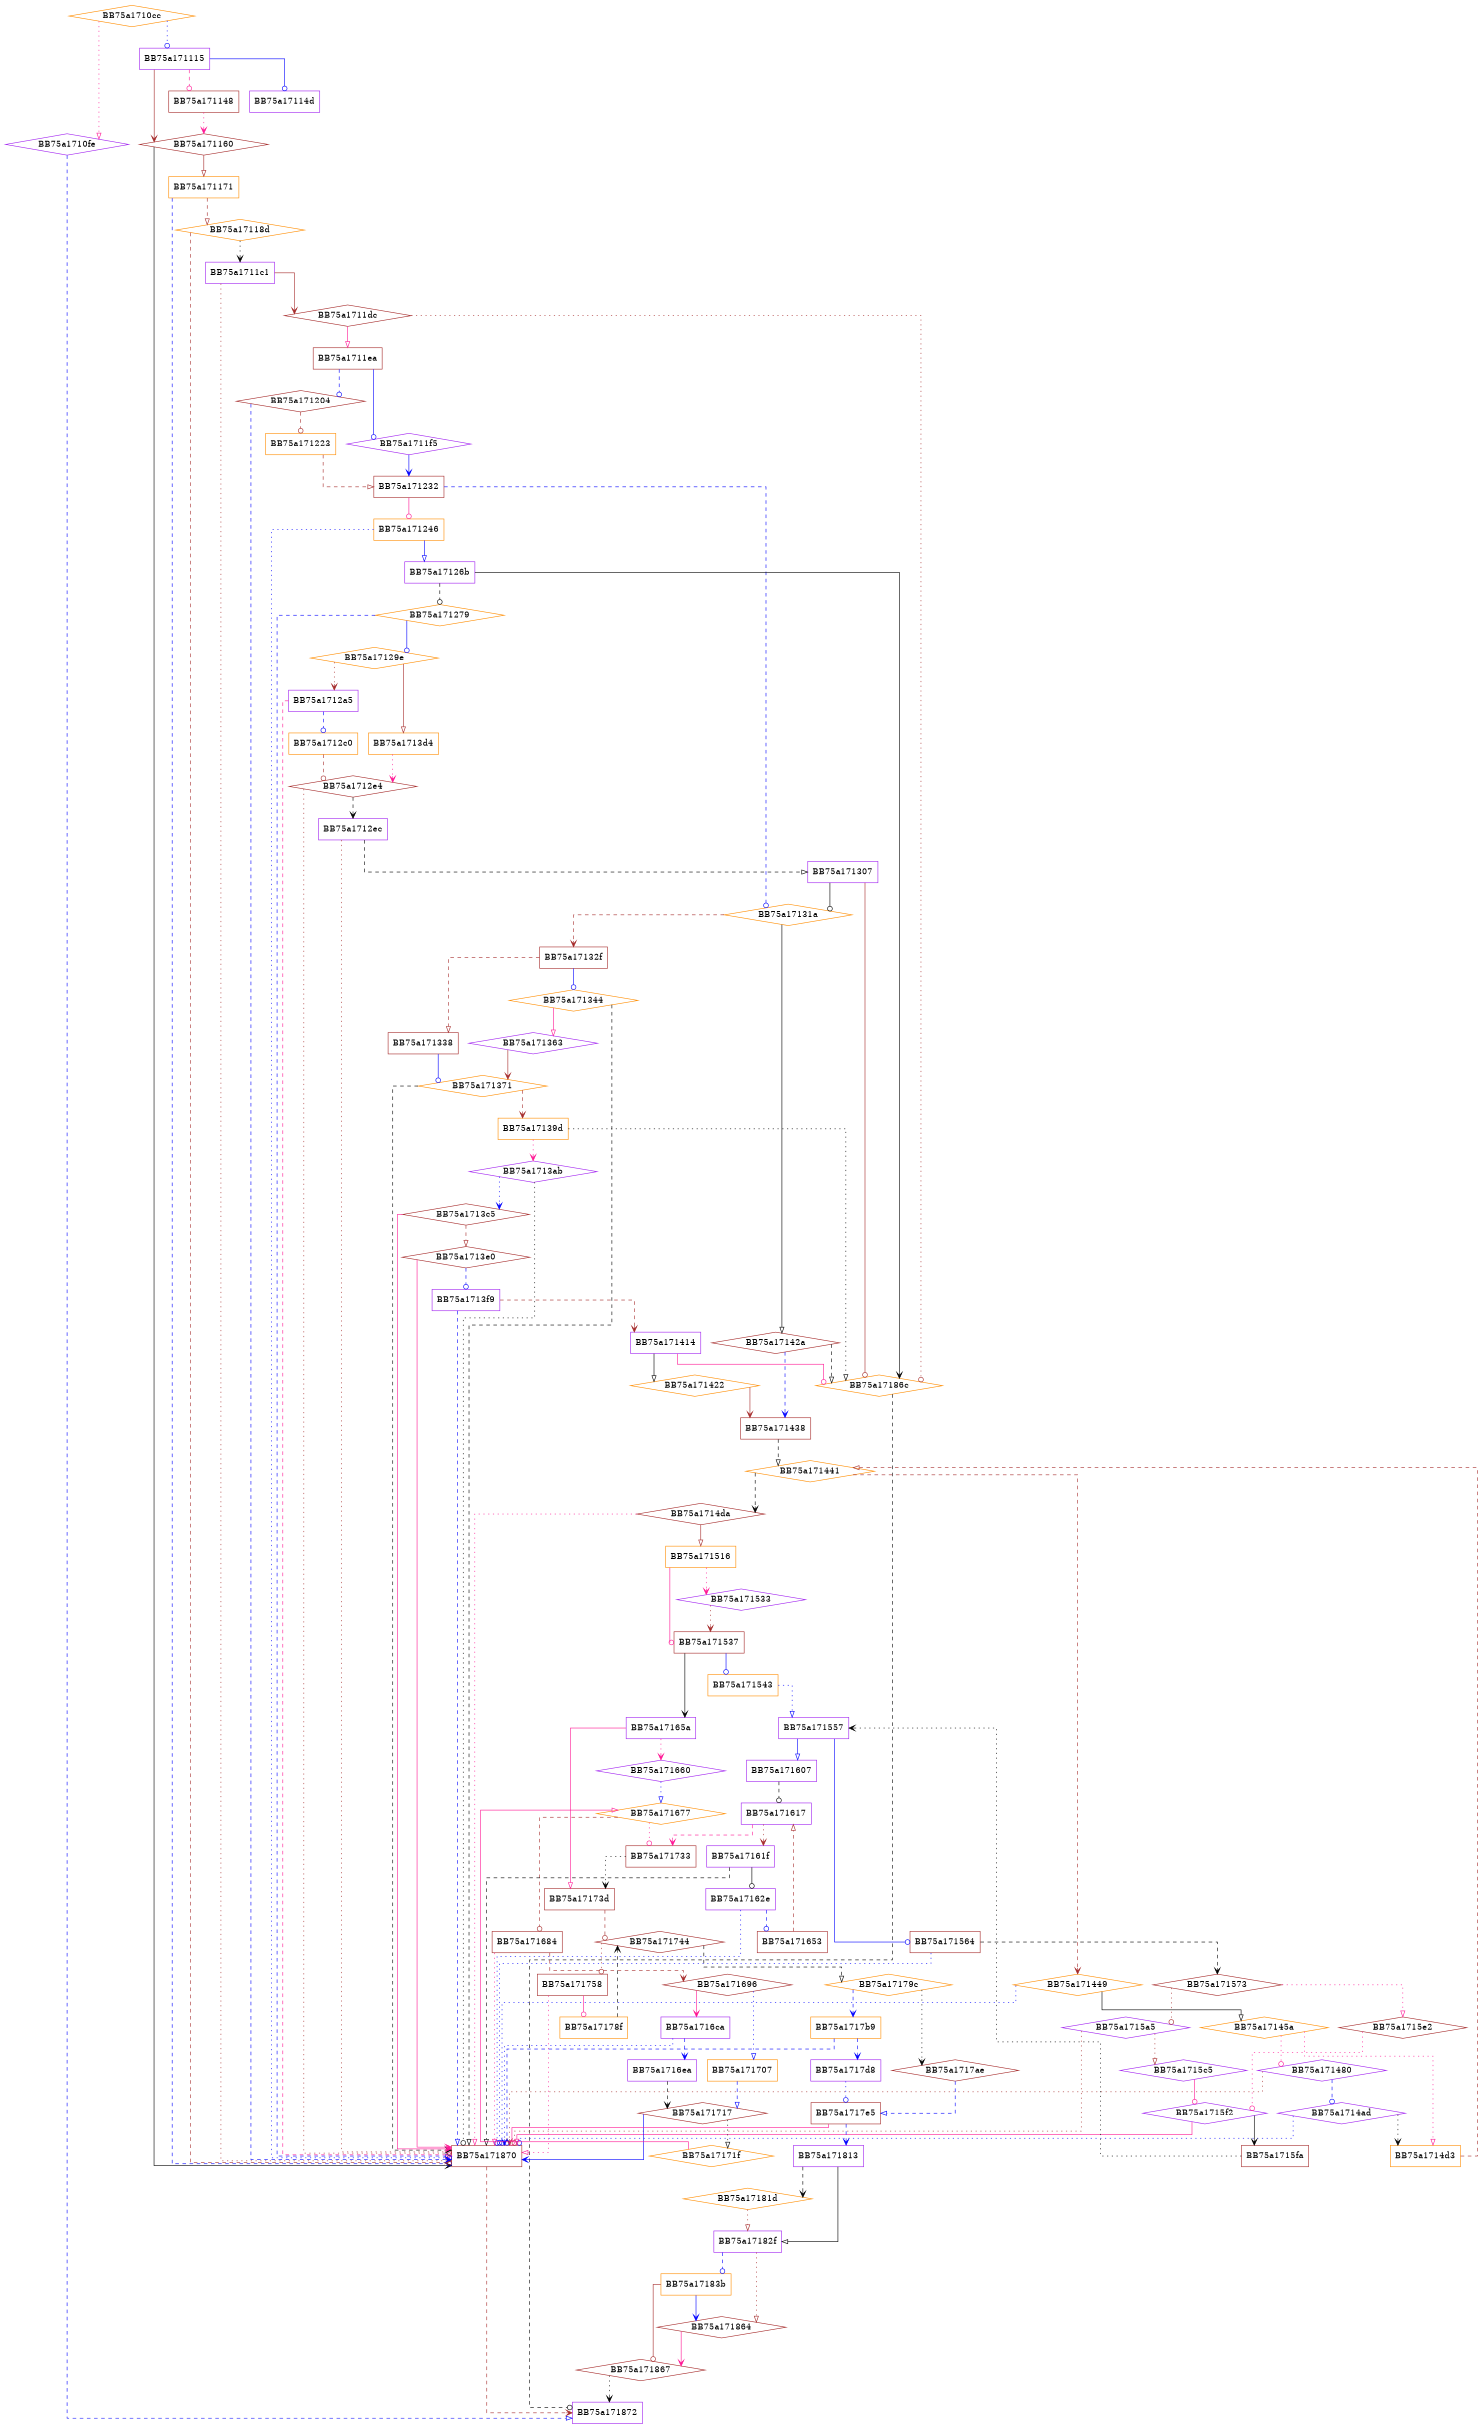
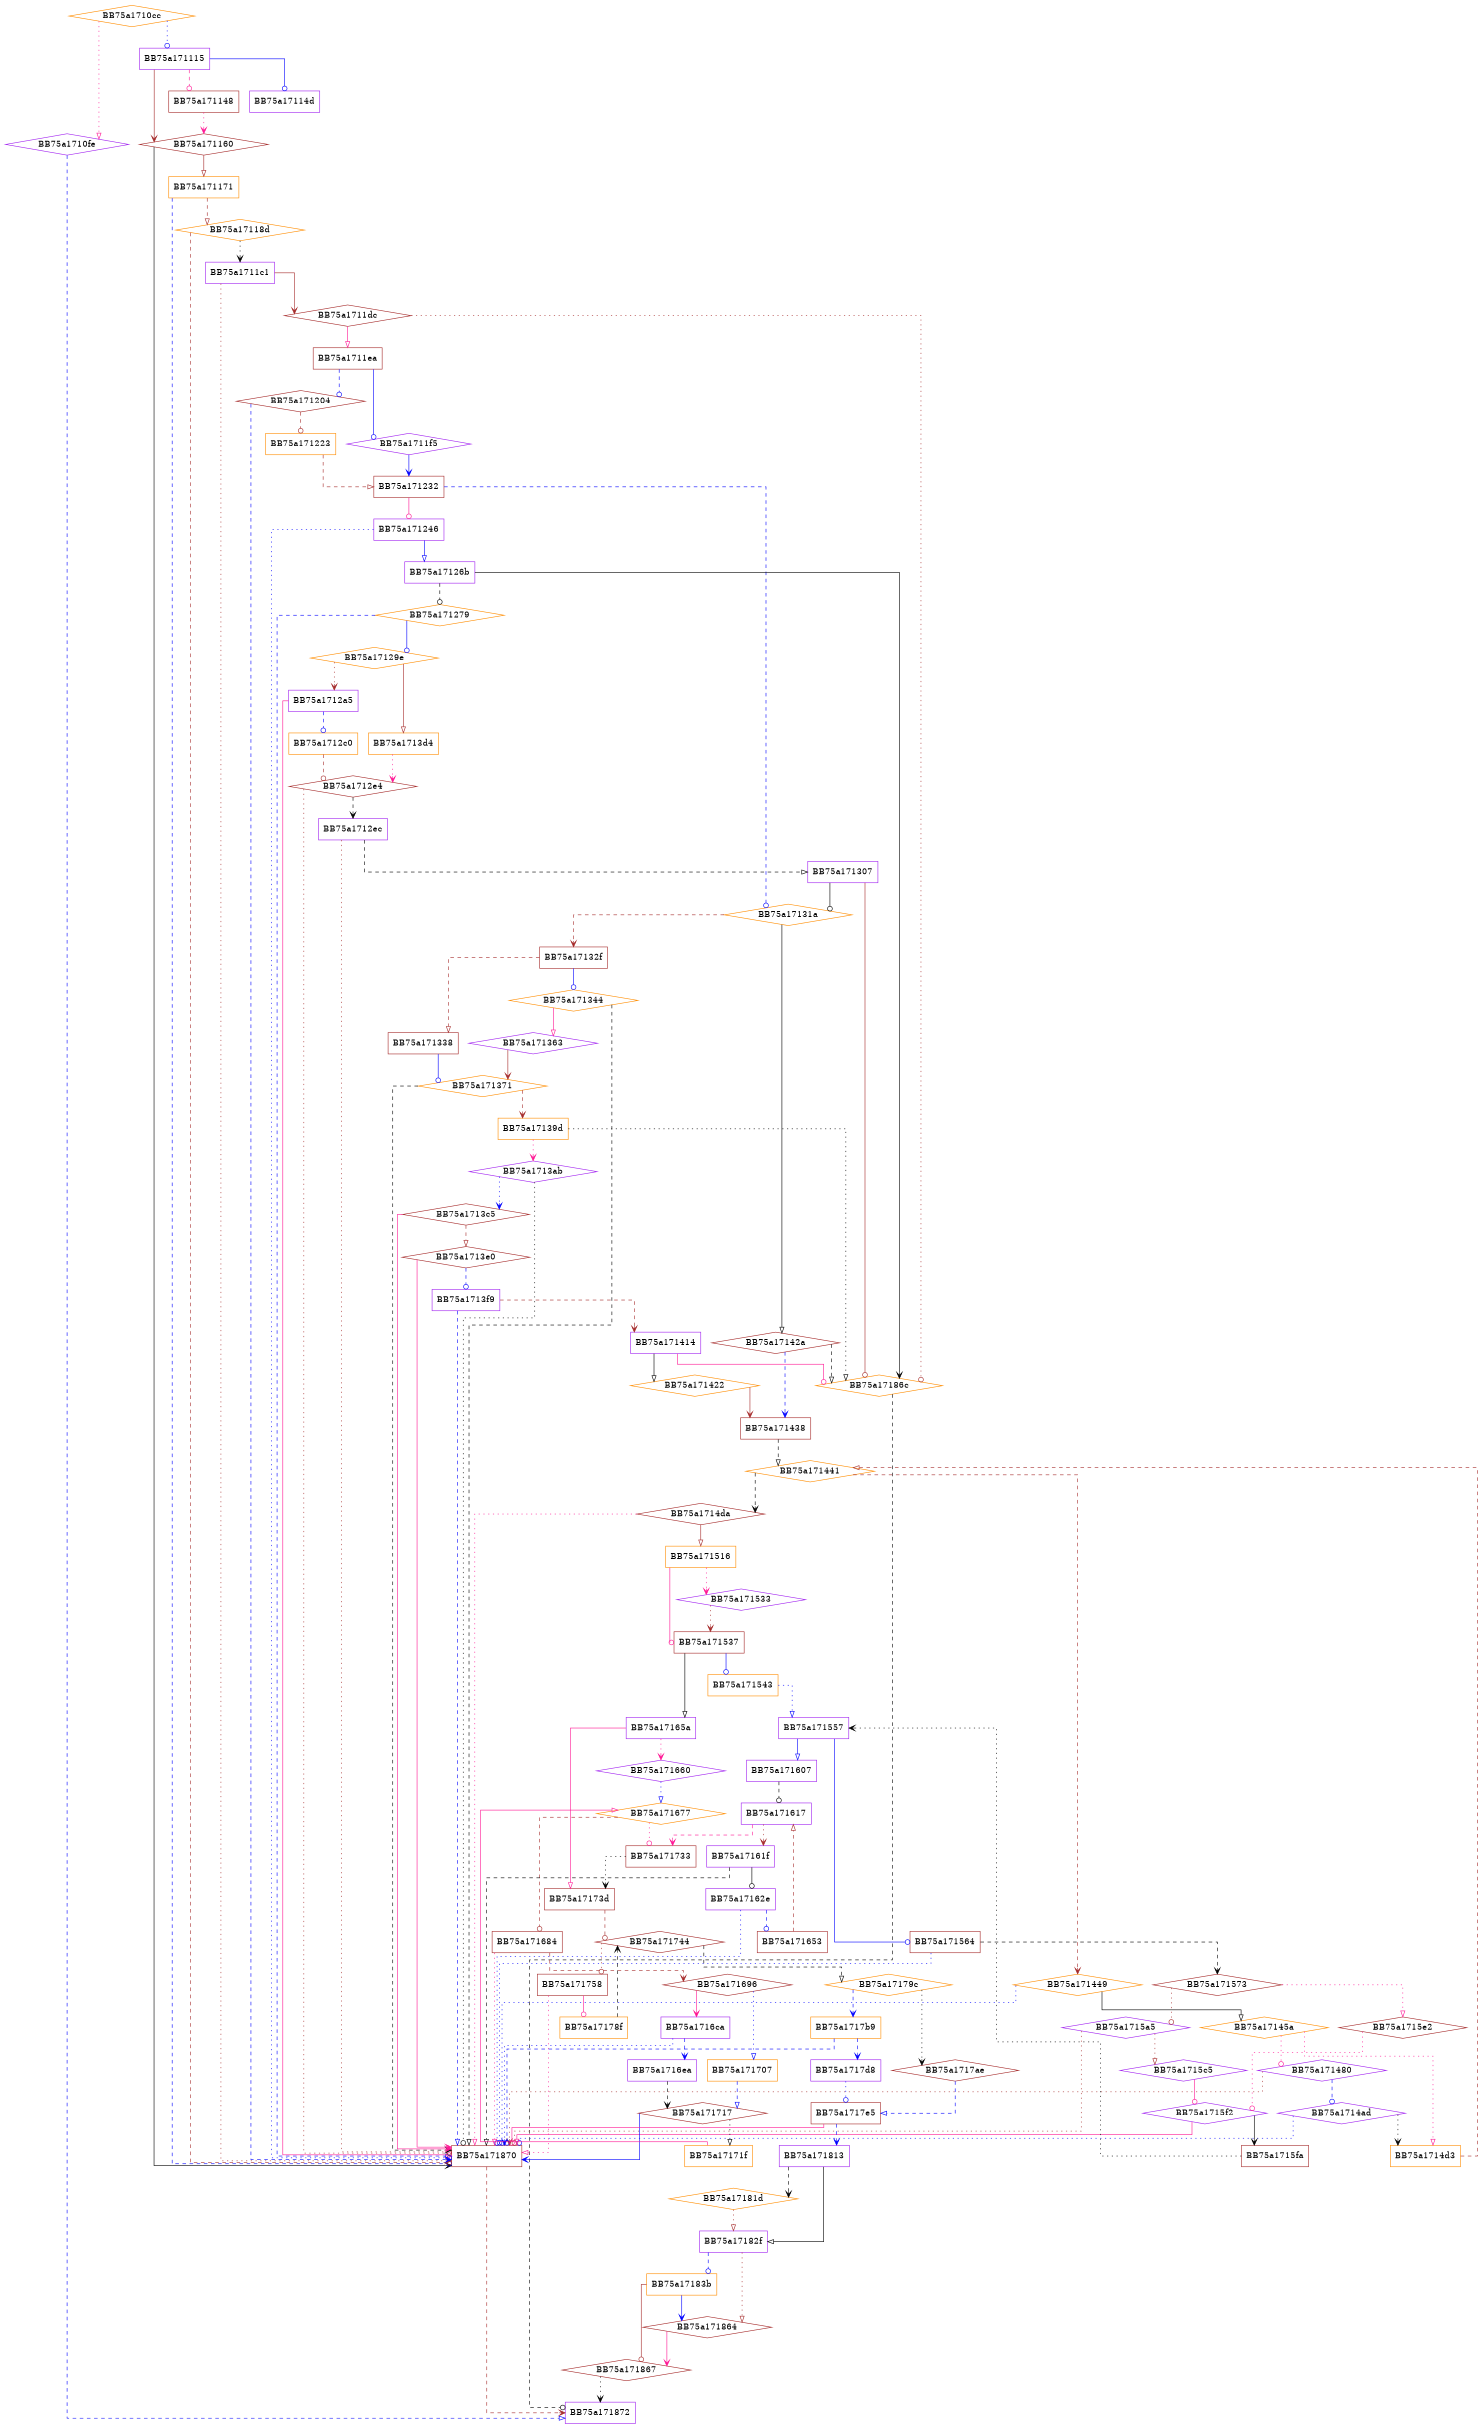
node "BB75a171246": color darkorange -> purple
edge "BB75a1712a5" -> "BB75a171870": style dashed -> solid
edge "BB75a171537" -> "BB75a17165a": arrowhead vee -> onormal
node "BB75a17171f": shape diamond -> box
